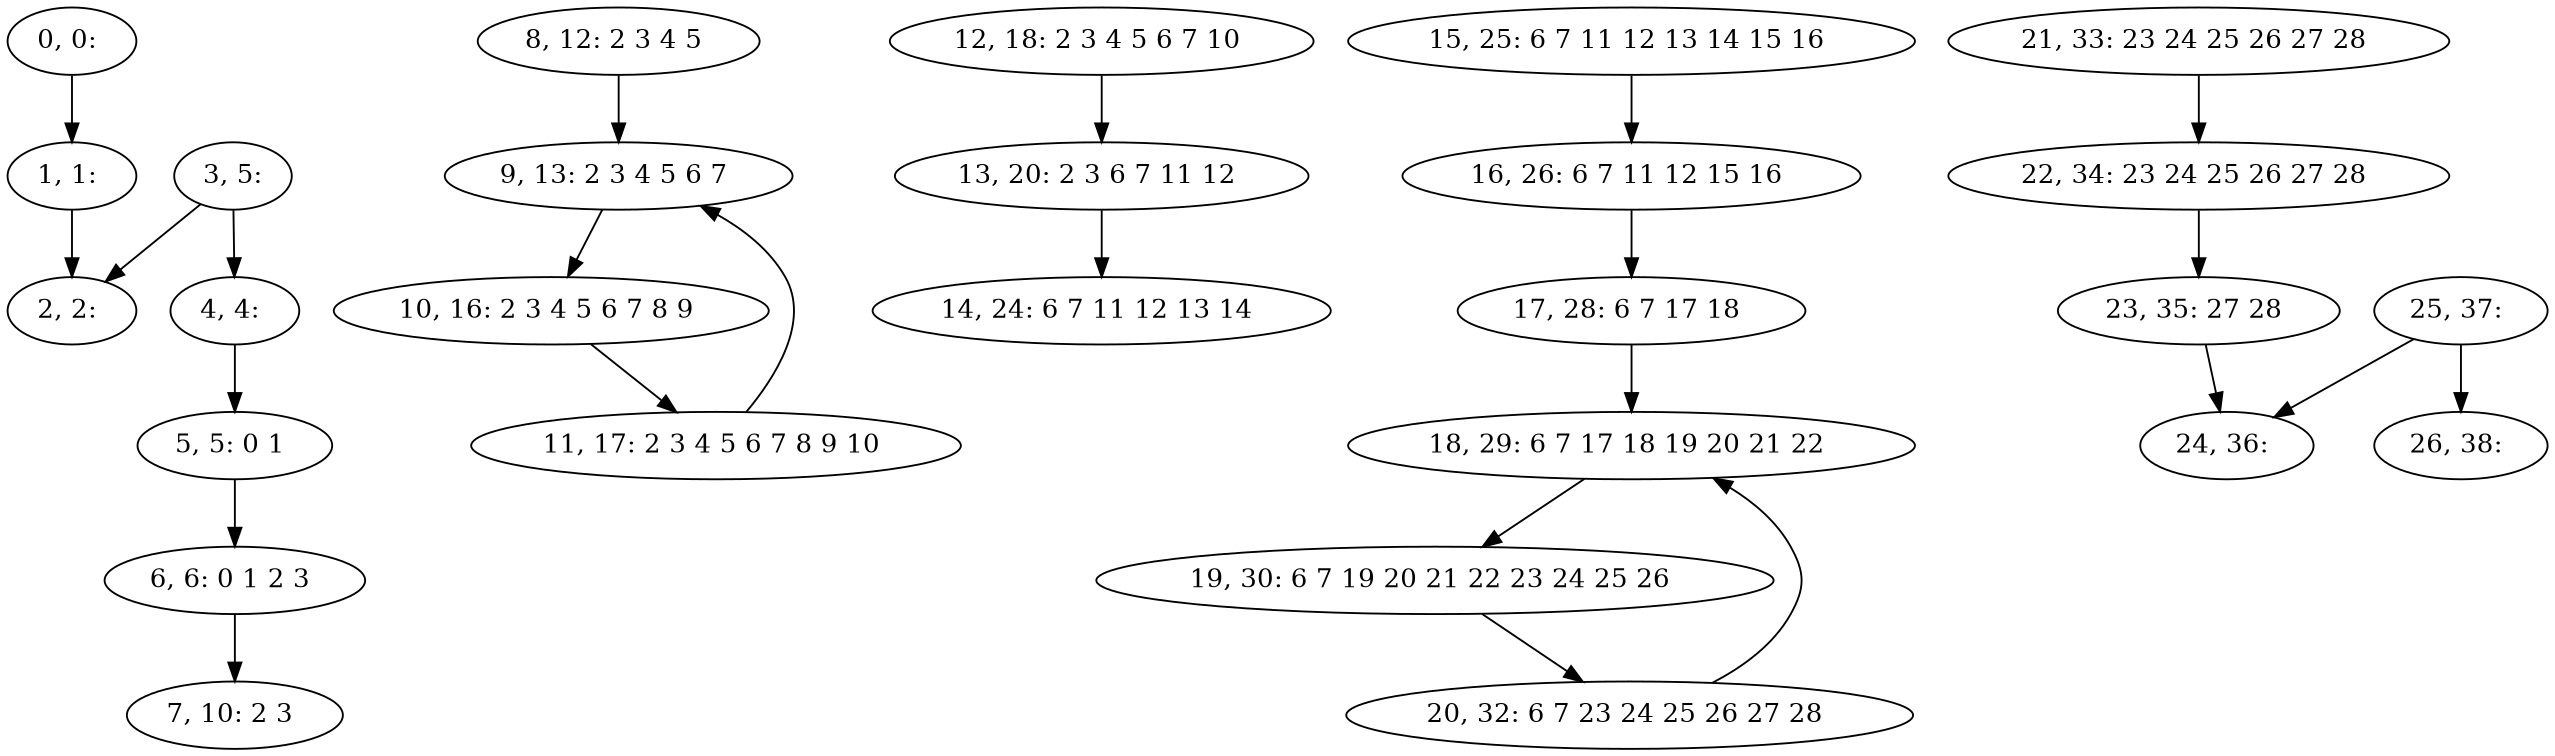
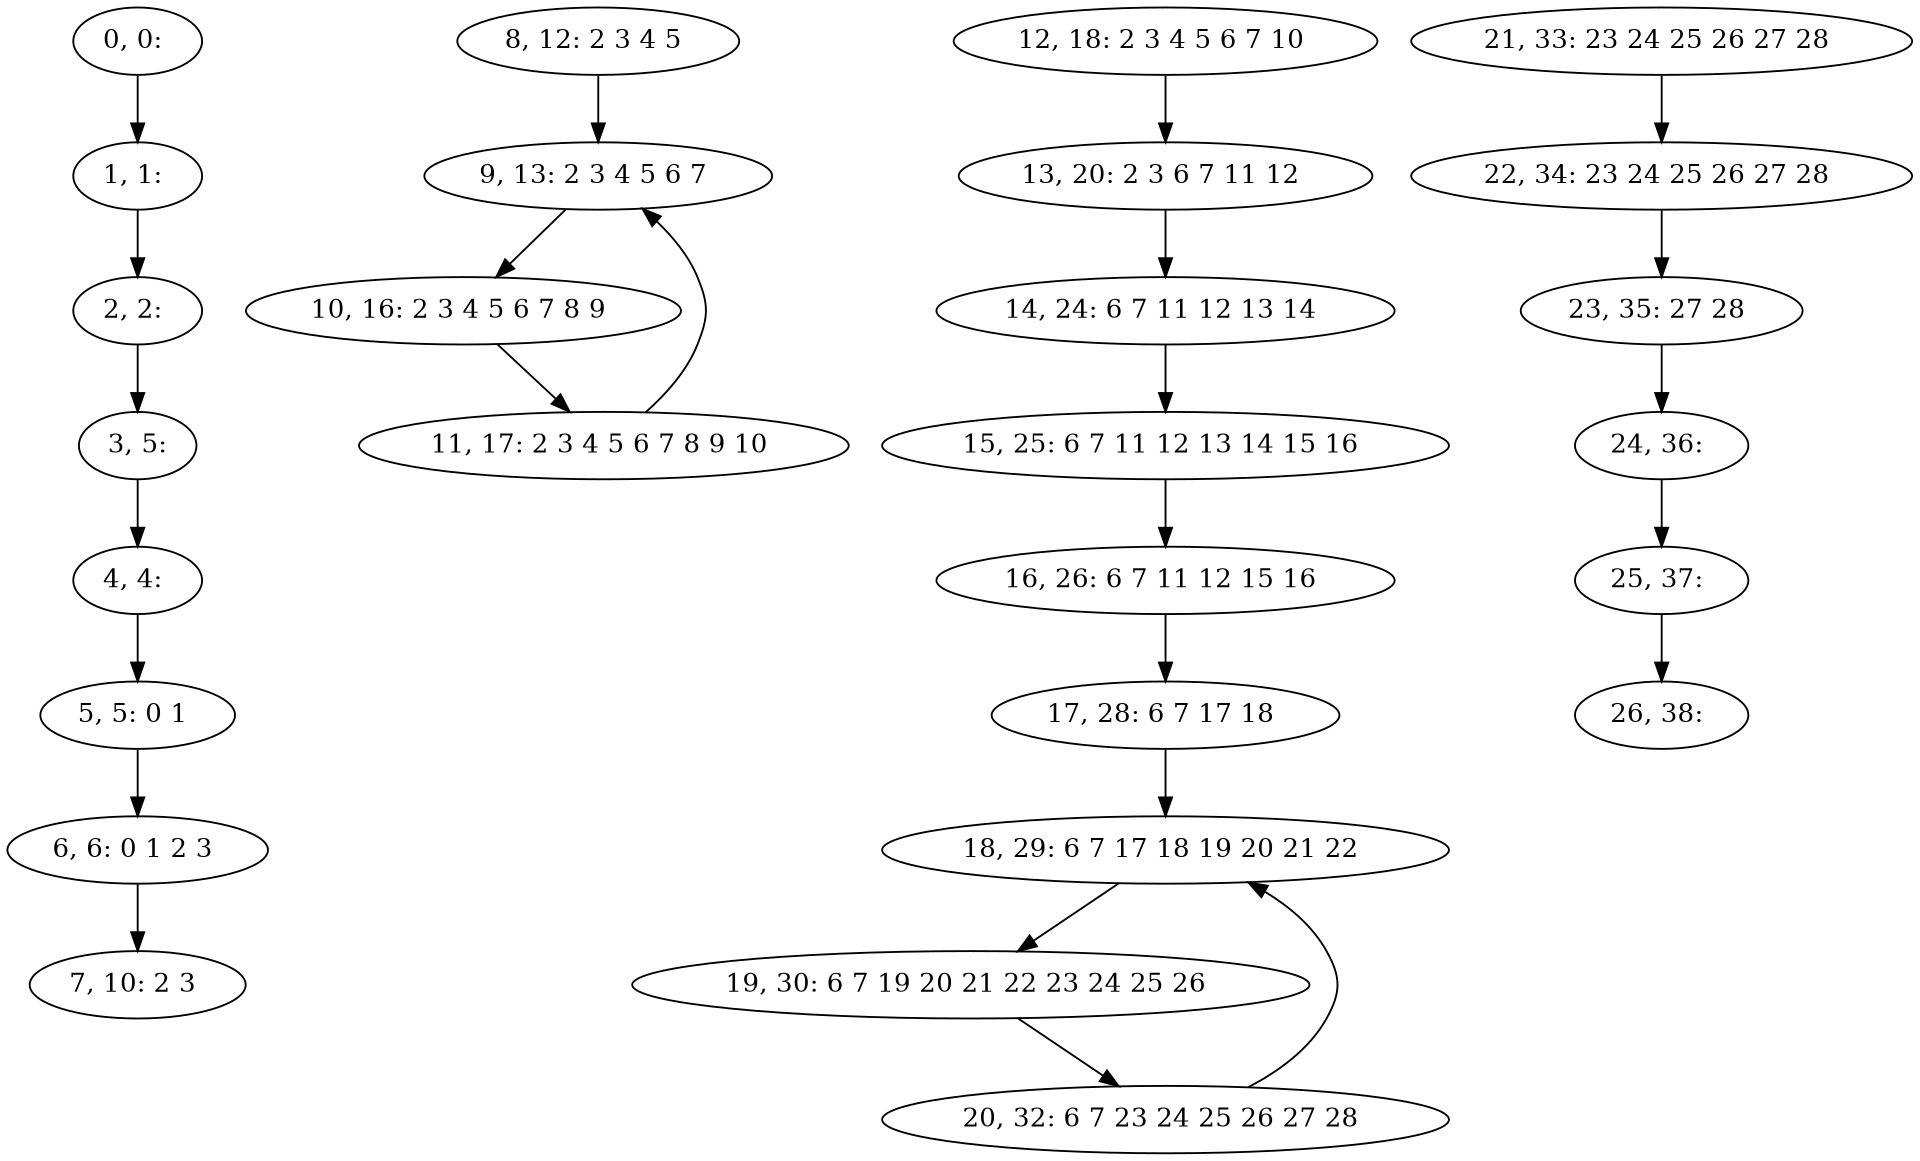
edge "3, 5:" -> "2, 2:": reversed
edge "14, 24: 6 7 11 12 13 14" -> "15, 25: 6 7 11 12 13 14 15 16": added
edge "25, 37:" -> "24, 36:": reversed
